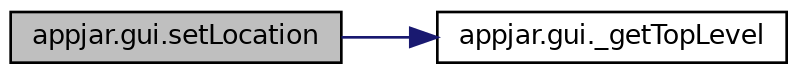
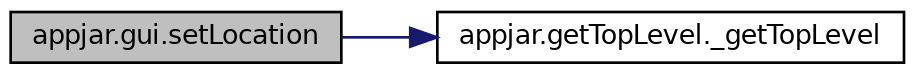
node "appjar.gui._getTopLevel": label "appjar.gui._getTopLevel" -> "appjar.getTopLevel._getTopLevel"
